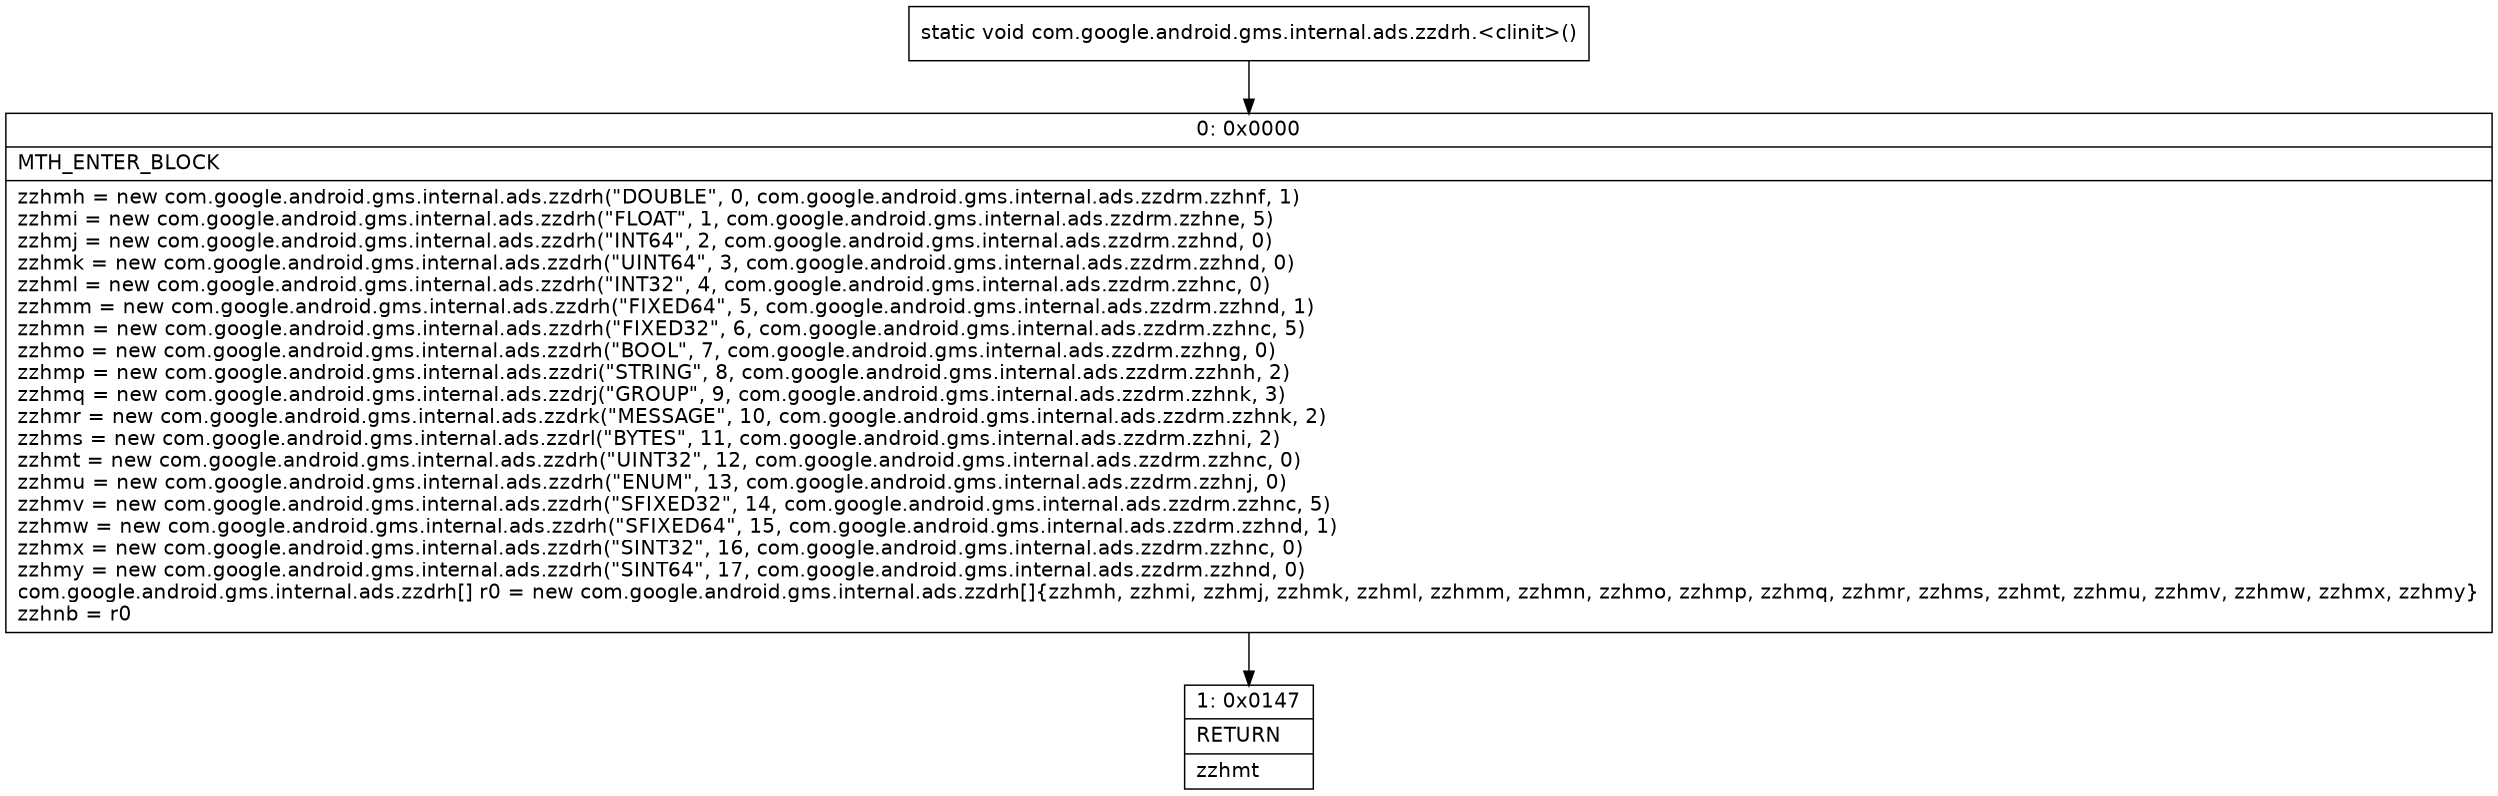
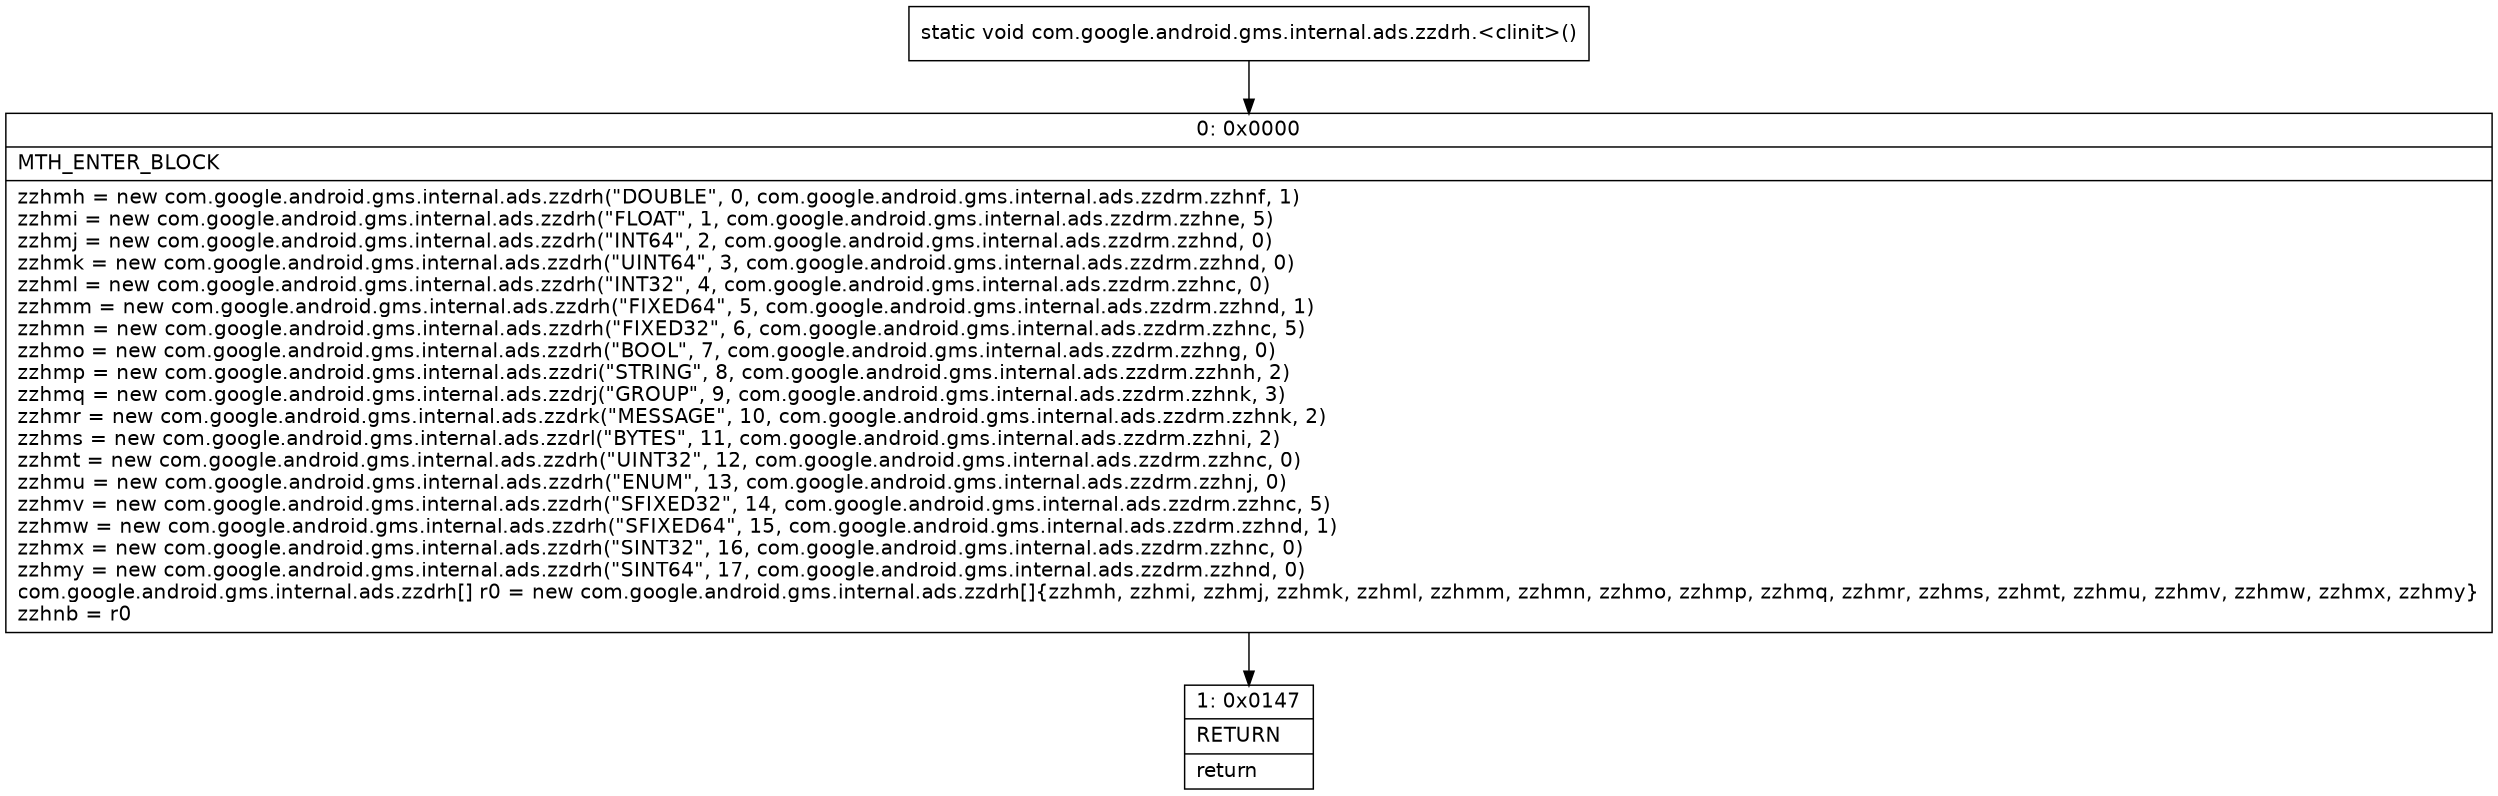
node "1: 0x0147": text "zzhmt" -> "return"
